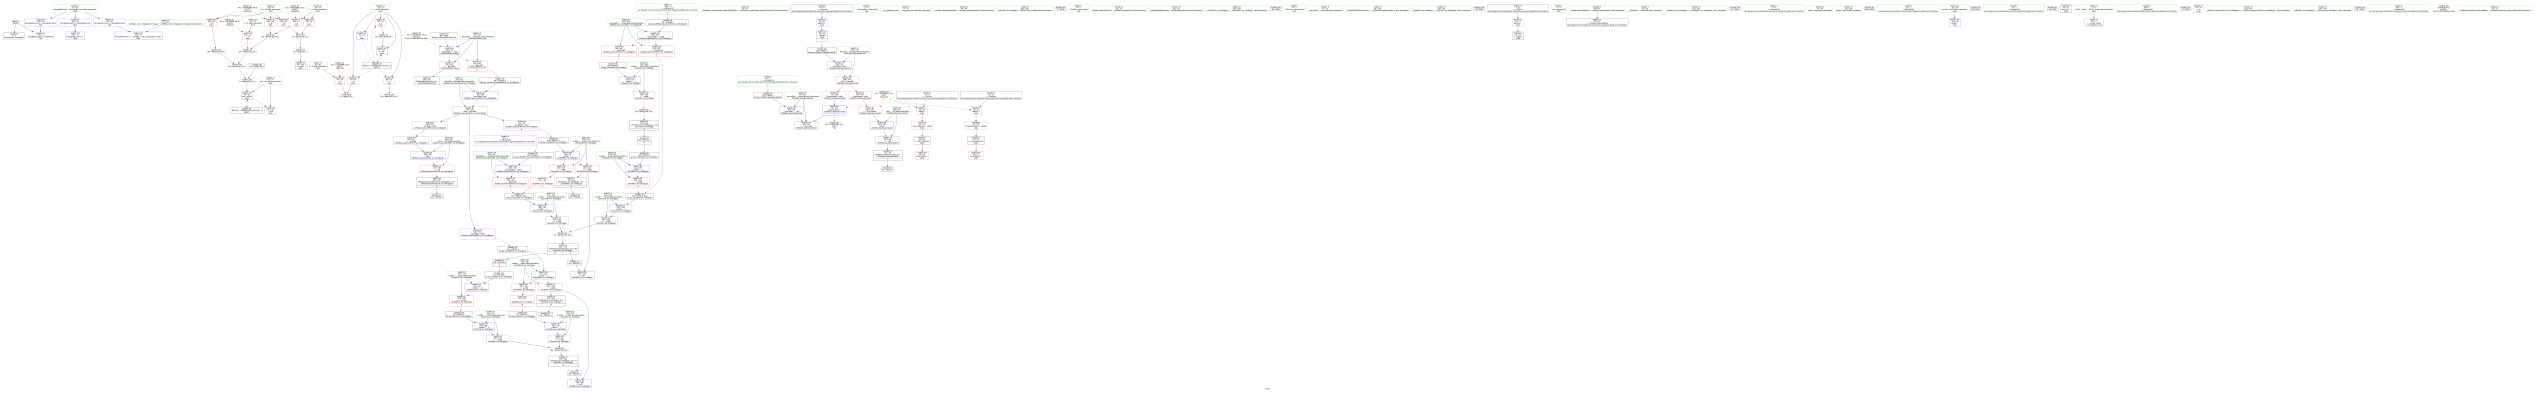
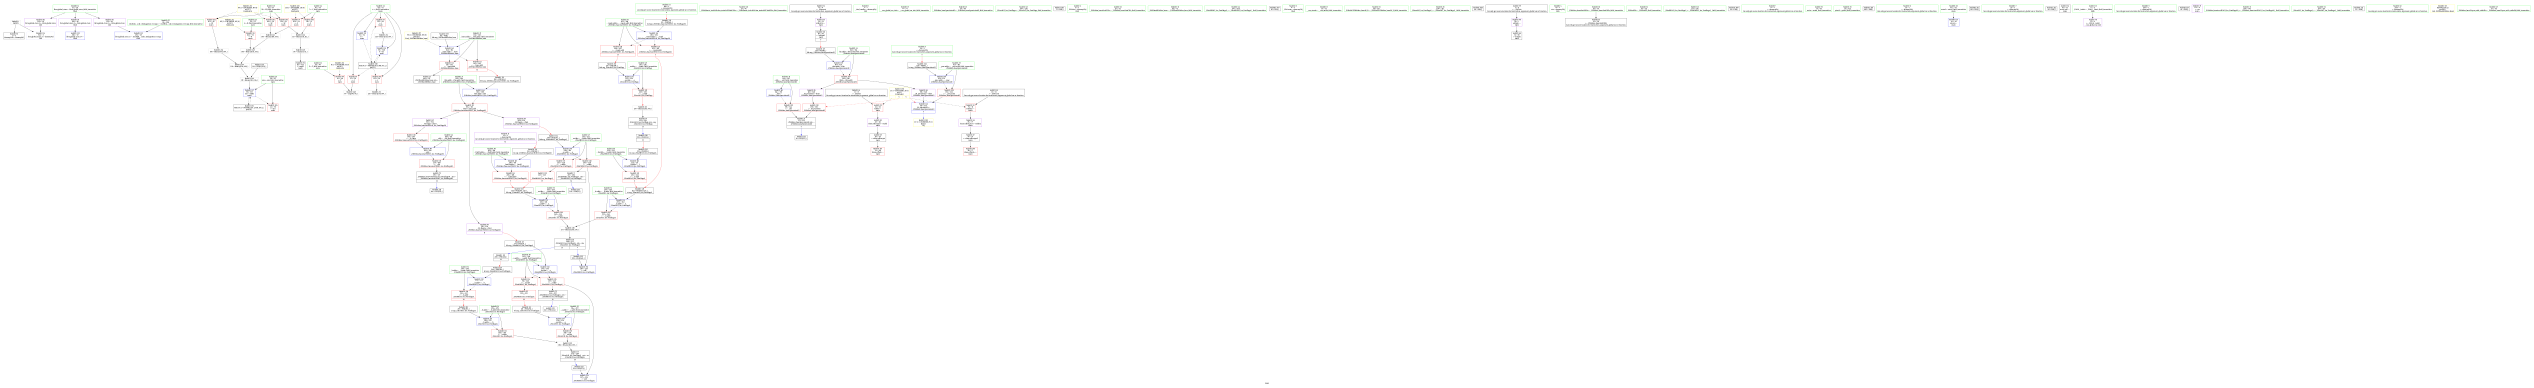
edge "NodeID: 142" -> "NodeID: 108": reversed
edge "NodeID: 110" -> "NodeID: 141": now "NodeID: 110" -> "NodeID: 70"
